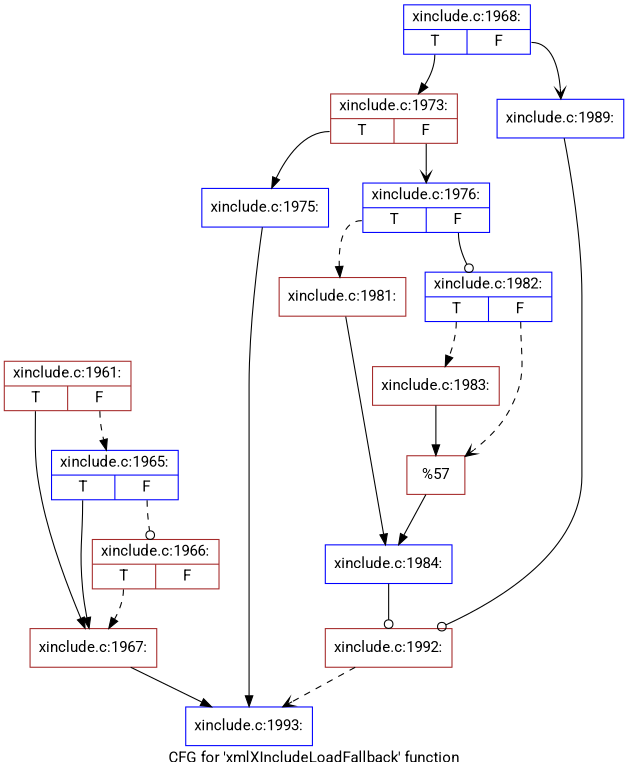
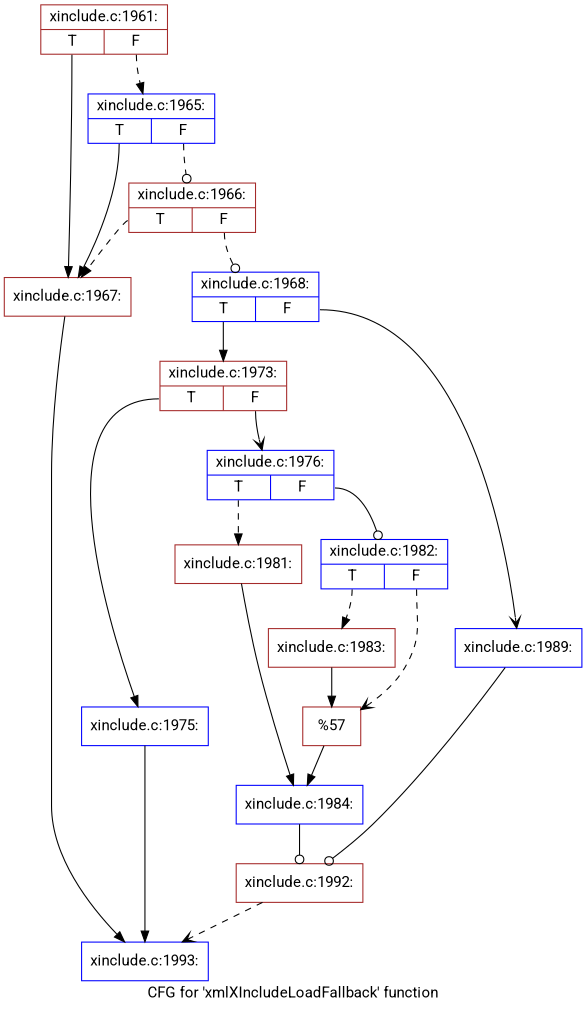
edge "xinclude.c:1966:" -> "xinclude.c:1968:": added
